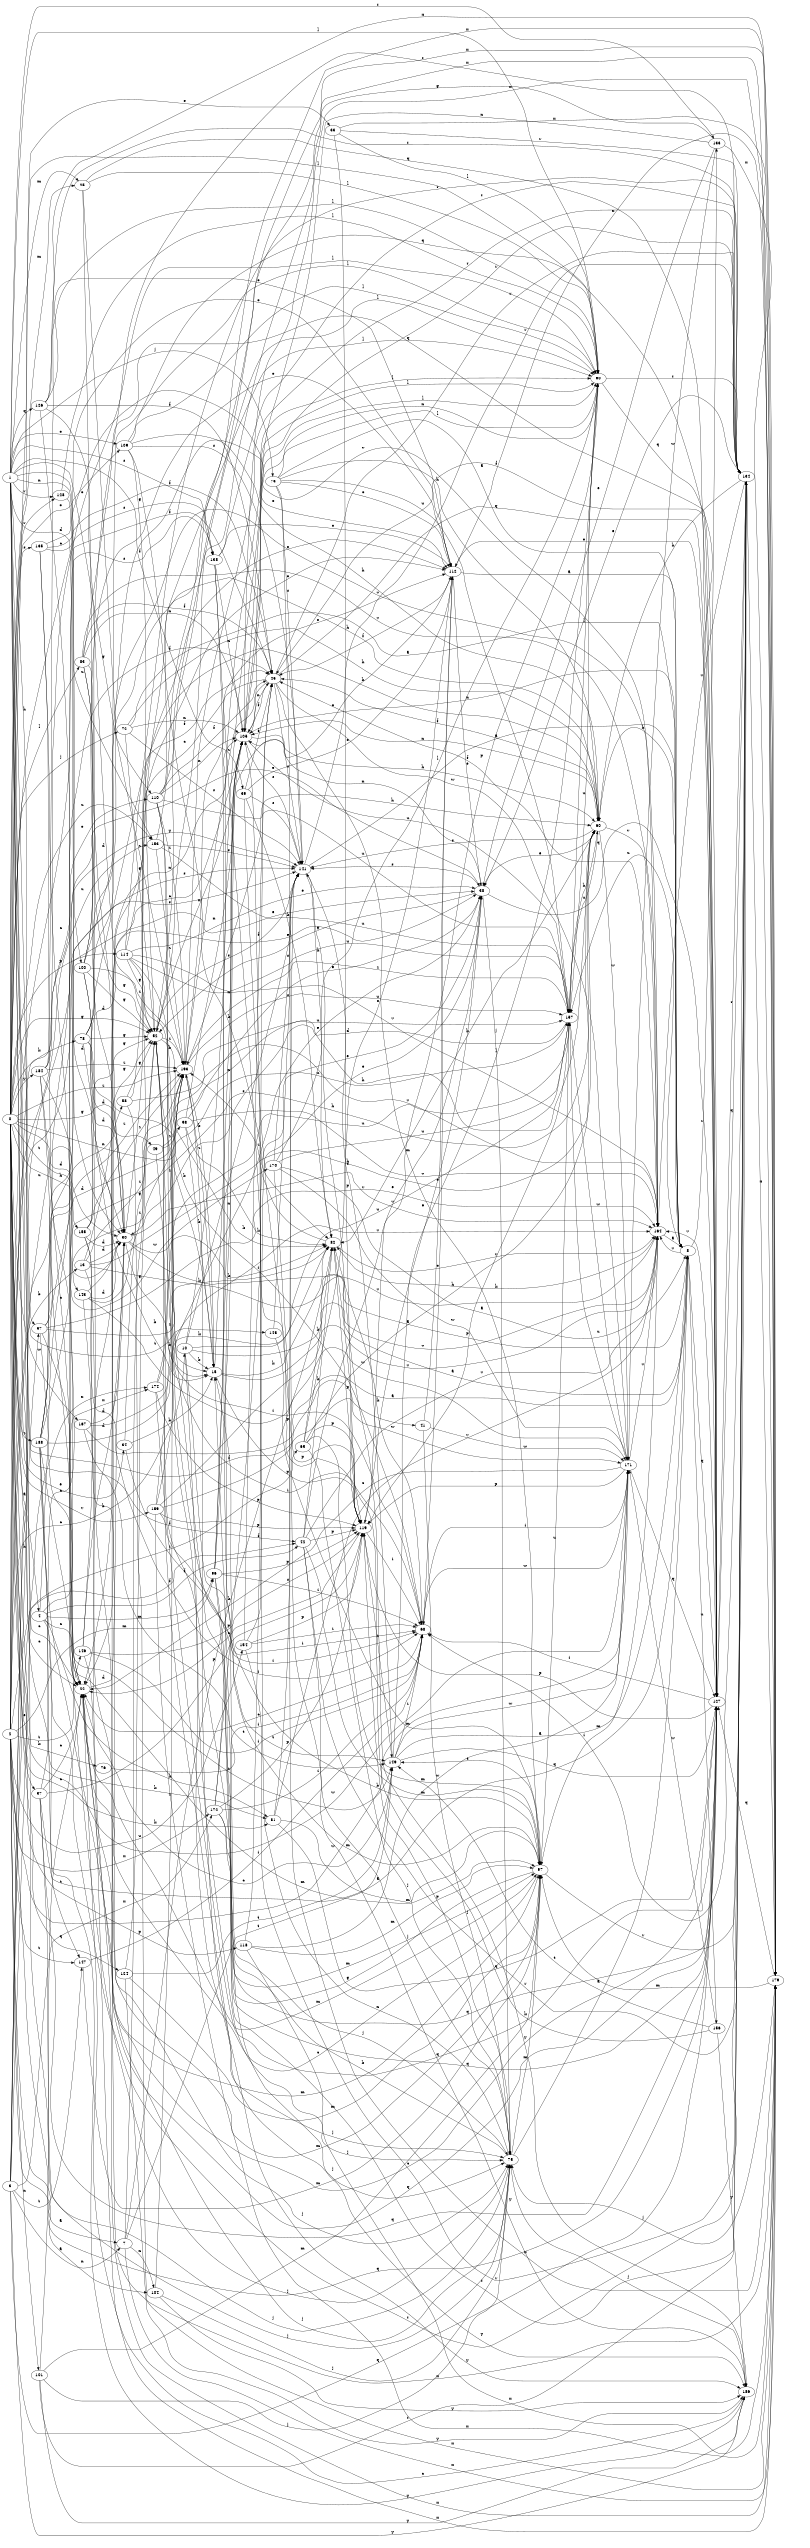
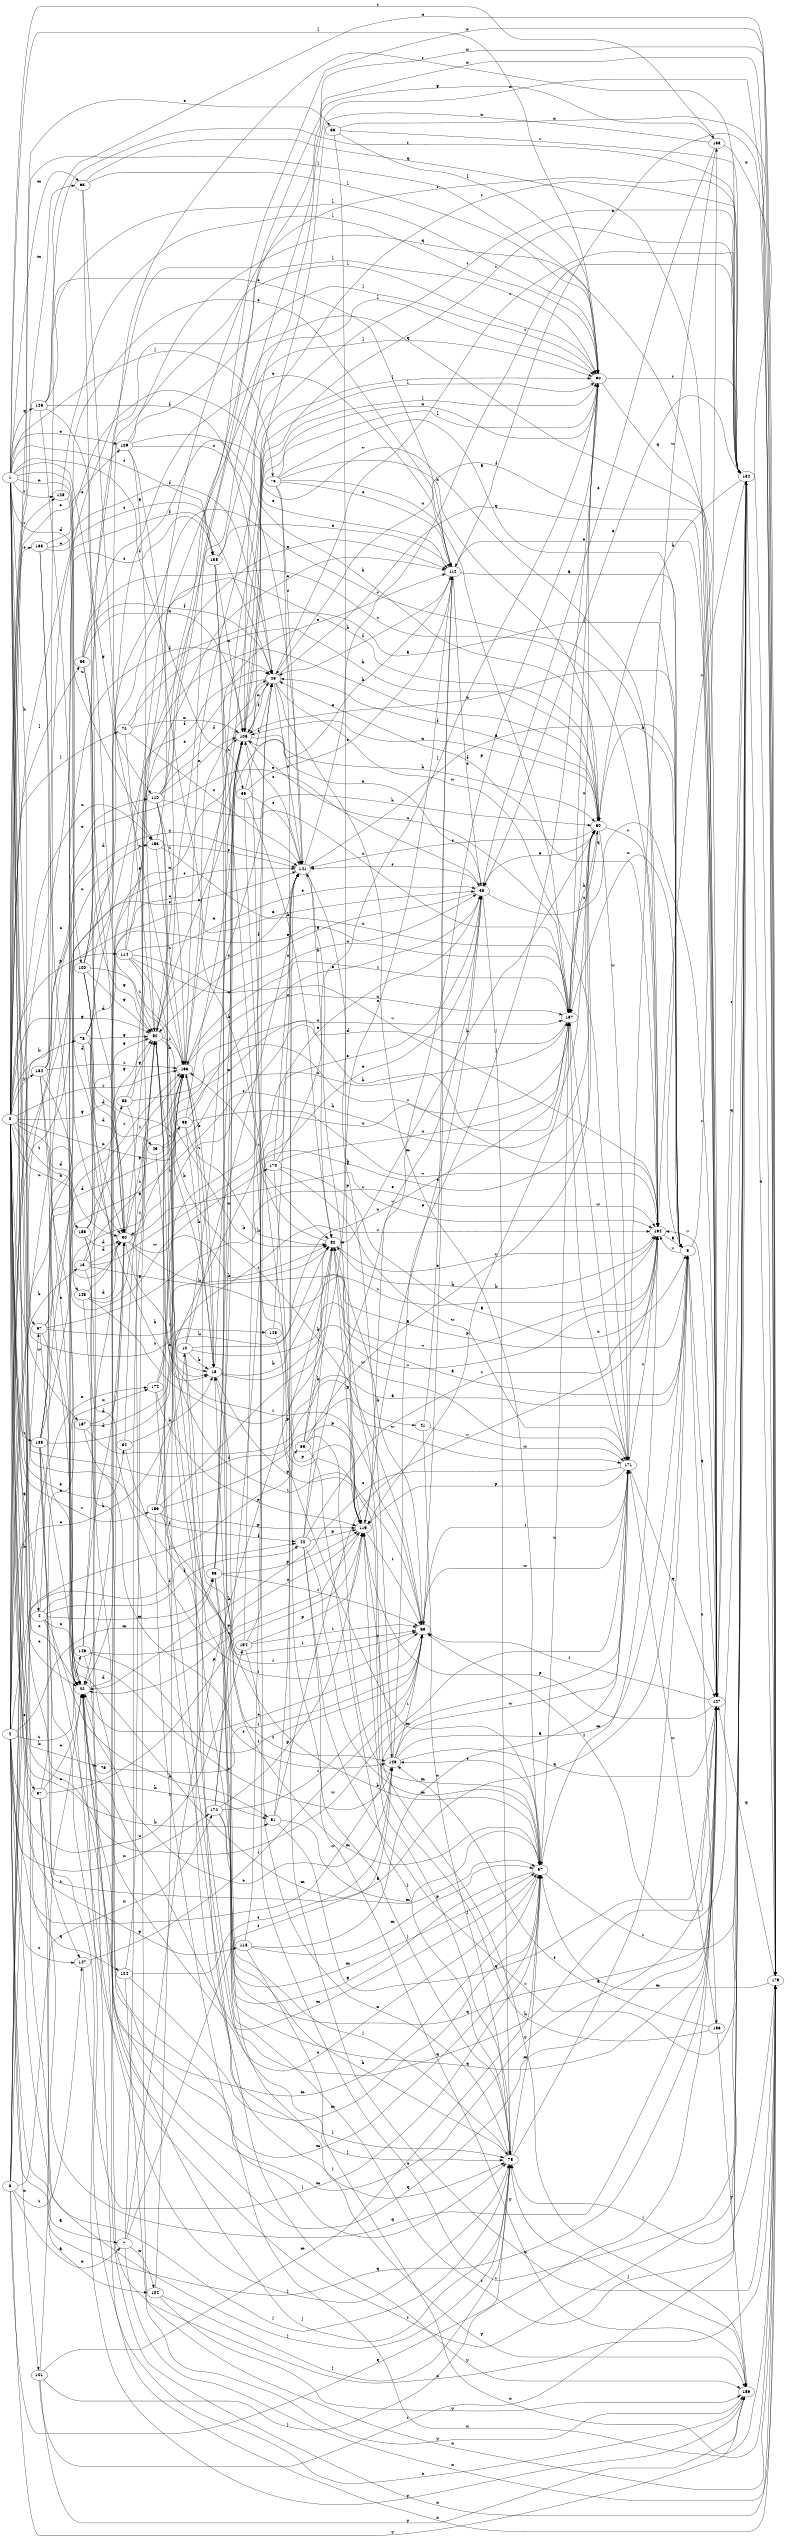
node "25": label "25" -> "95"
edge "114" -> "52": now "30" -> "52"
edge "83" -> "75": now "100" -> "75"
